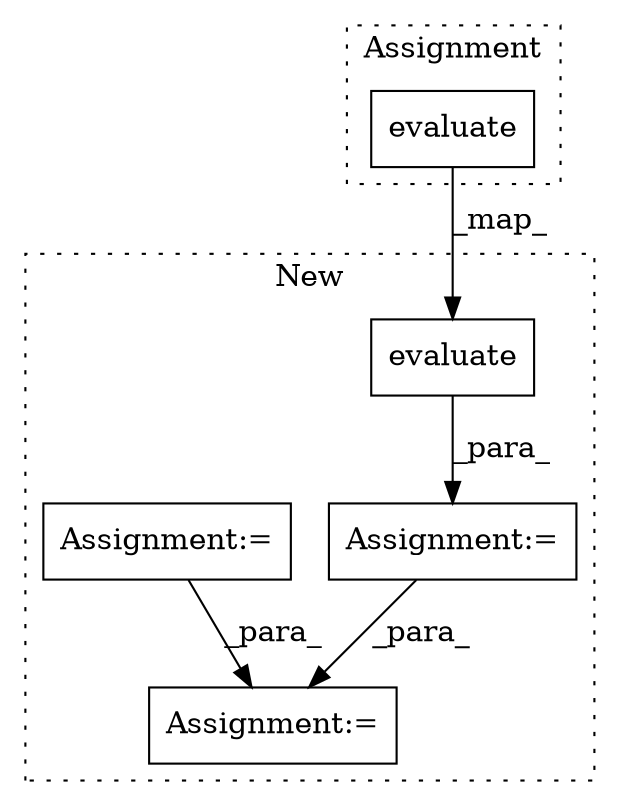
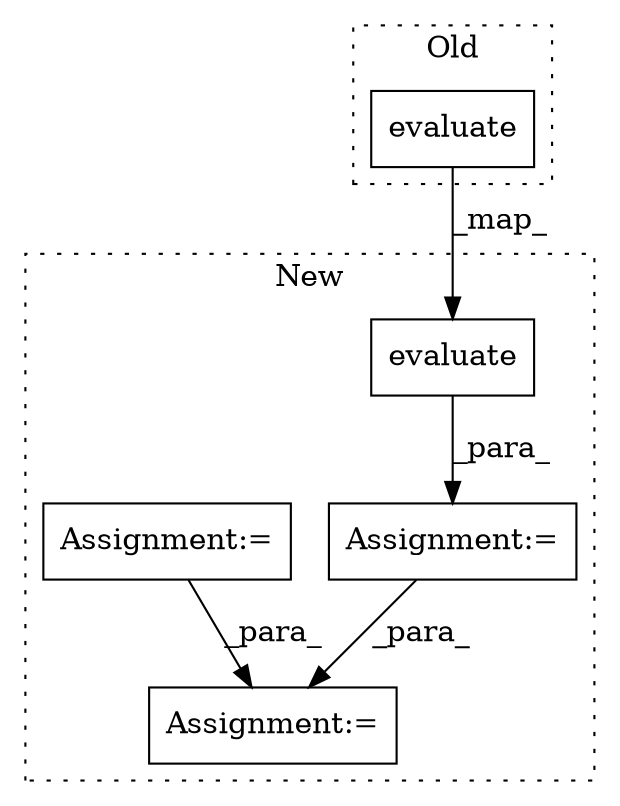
cluster "Assignment": label "Assignment" -> "Old"
